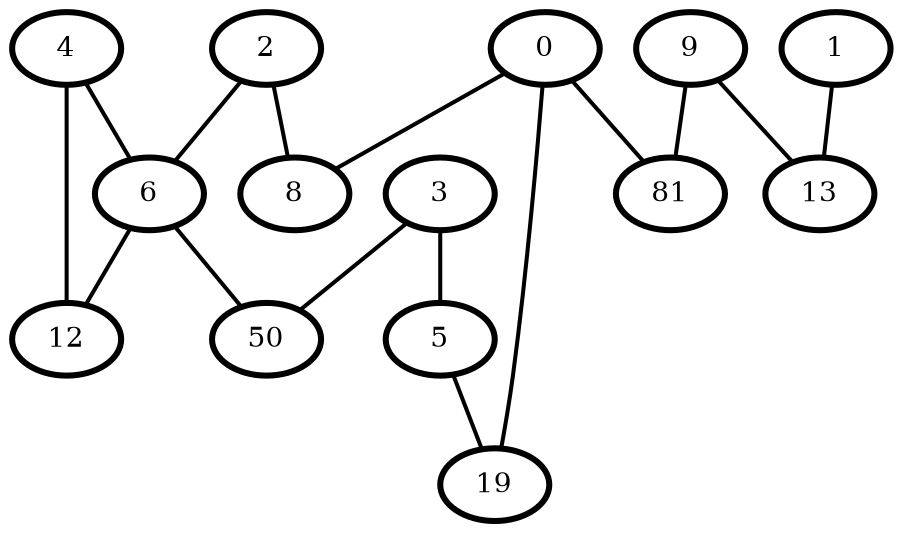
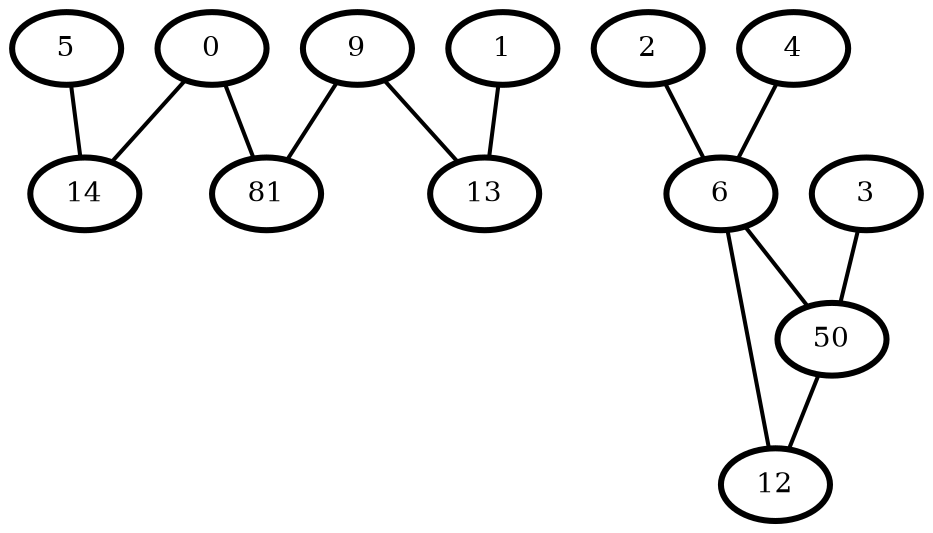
edge "4" -- "12": now "50" -- "12"
node "8": removed
edge "3" -- "5": removed
node "19": label "19" -> "14"
